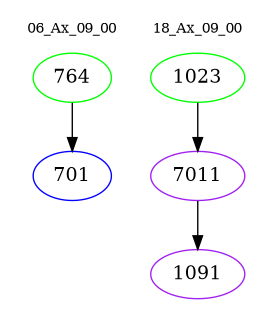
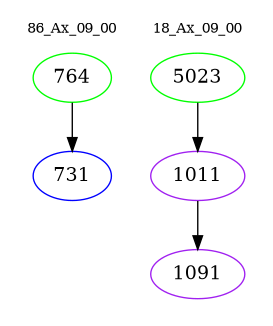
cluster "06_Ax_09_00": label "06_Ax_09_00" -> "86_Ax_09_00"
node "1023": label "1023" -> "5023"
node "701": label "701" -> "731"
node "7011": label "7011" -> "1011"
